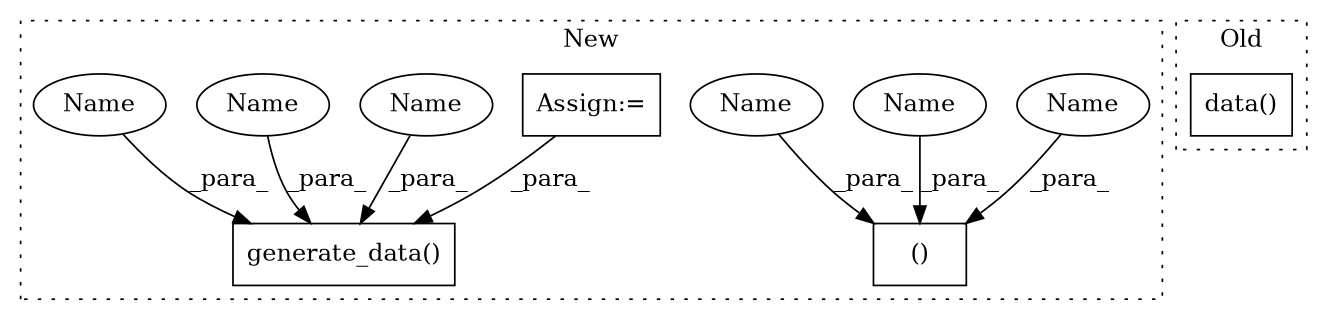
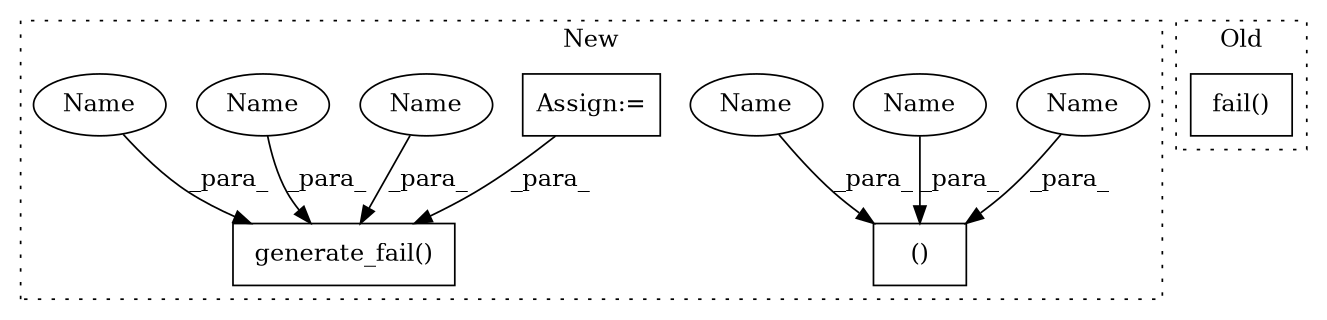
node "data()": label "data()" -> "fail()"
node "generate_data()": label "generate_data()" -> "generate_fail()"
